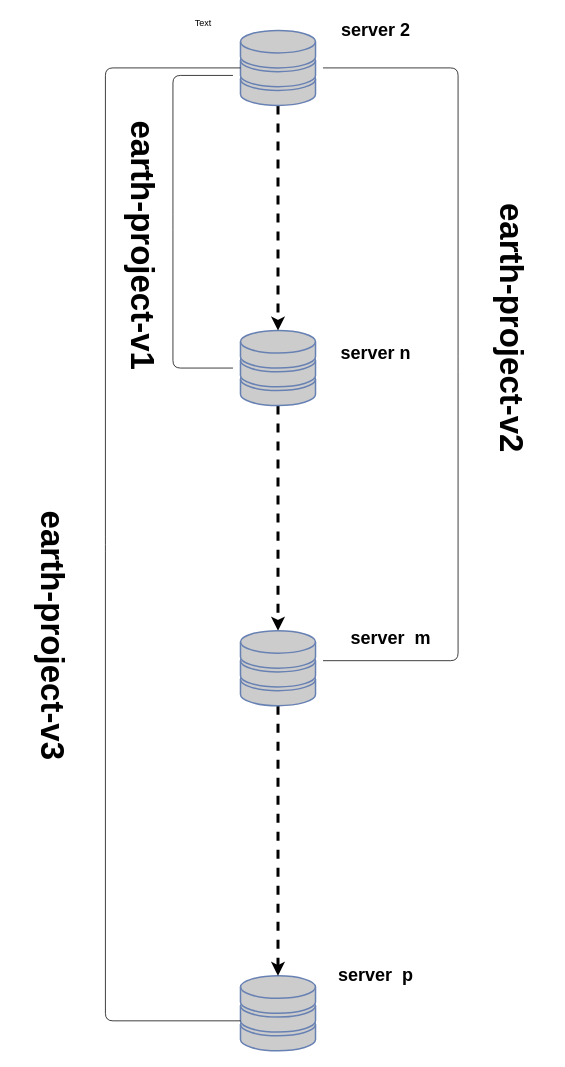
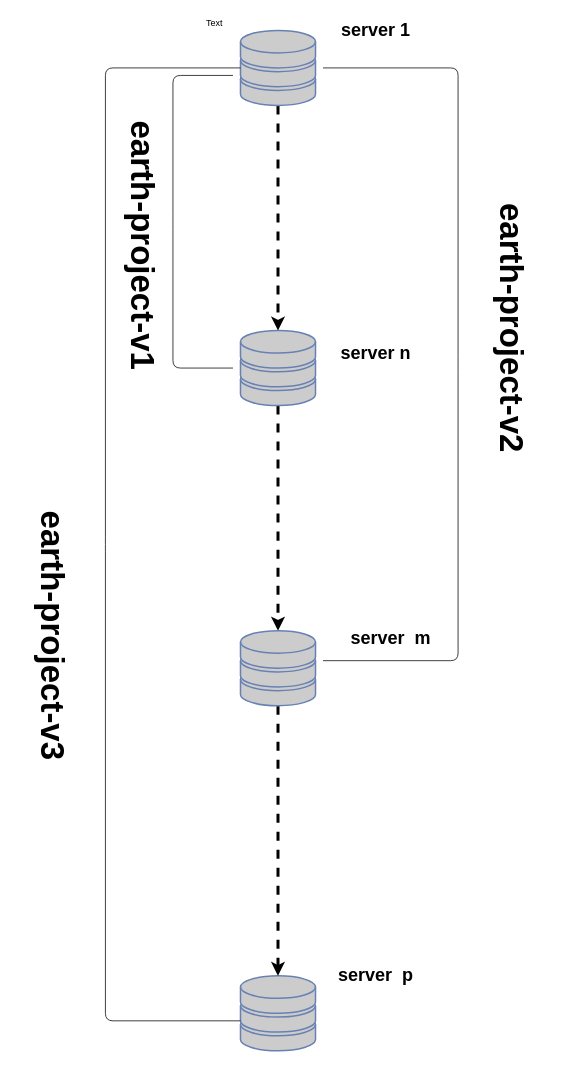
node "Text": moved (203, 23) -> (214, 23)
node "server 2": label "server 2" -> "server 1"
